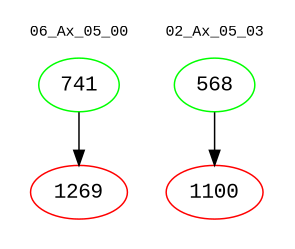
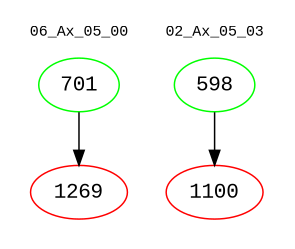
node "741": label "741" -> "701"
node "568": label "568" -> "598"
